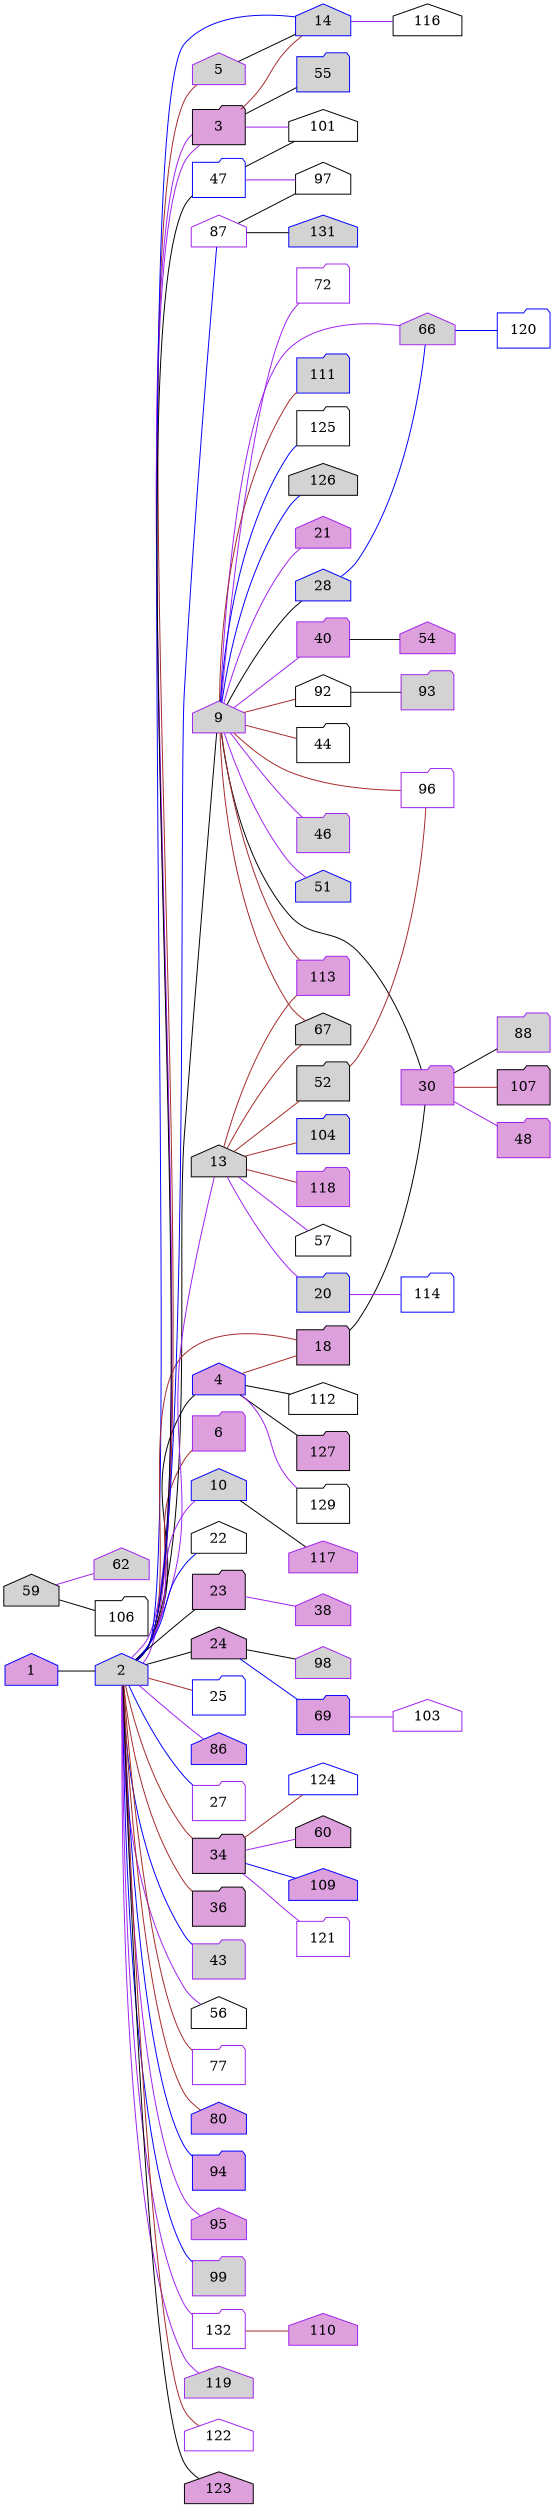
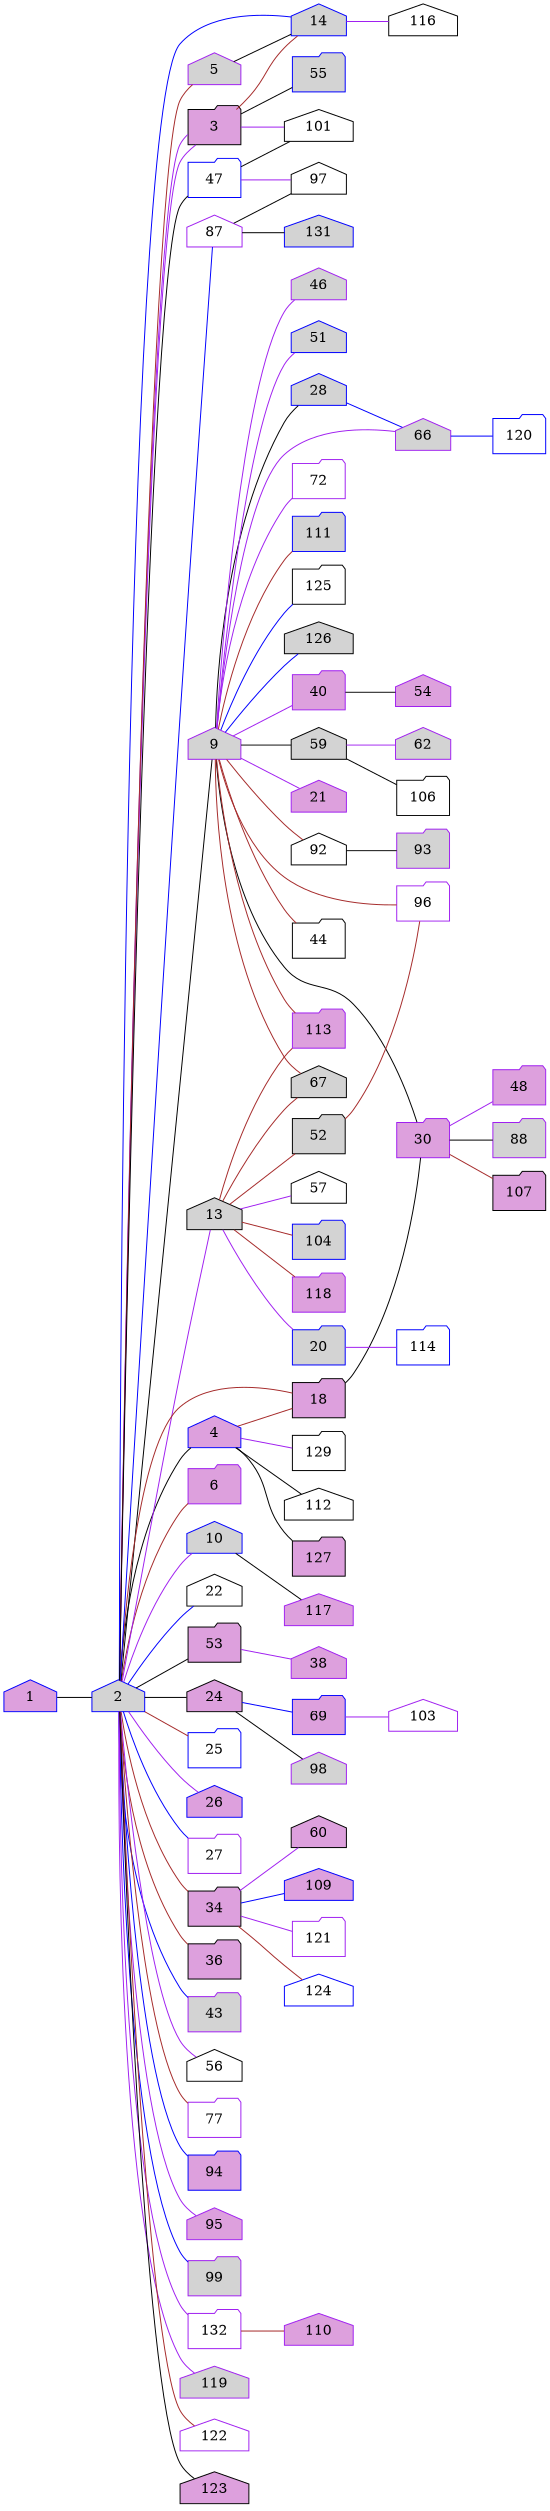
edge "9" -- "59": added
node "46": shape folder -> house
node "23": label "23" -> "53"
node "86": label "86" -> "26"
node "80": removed
